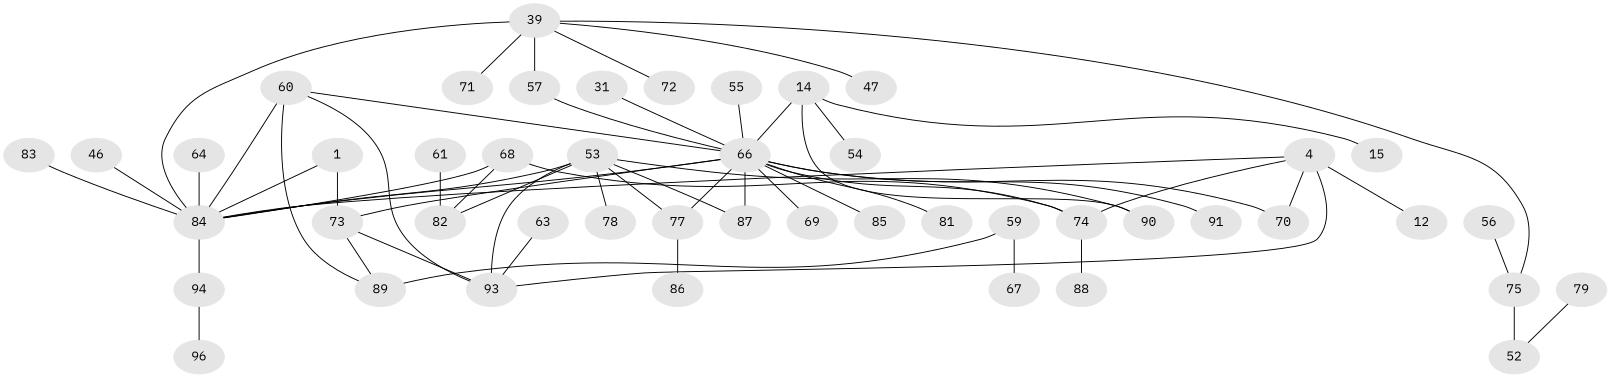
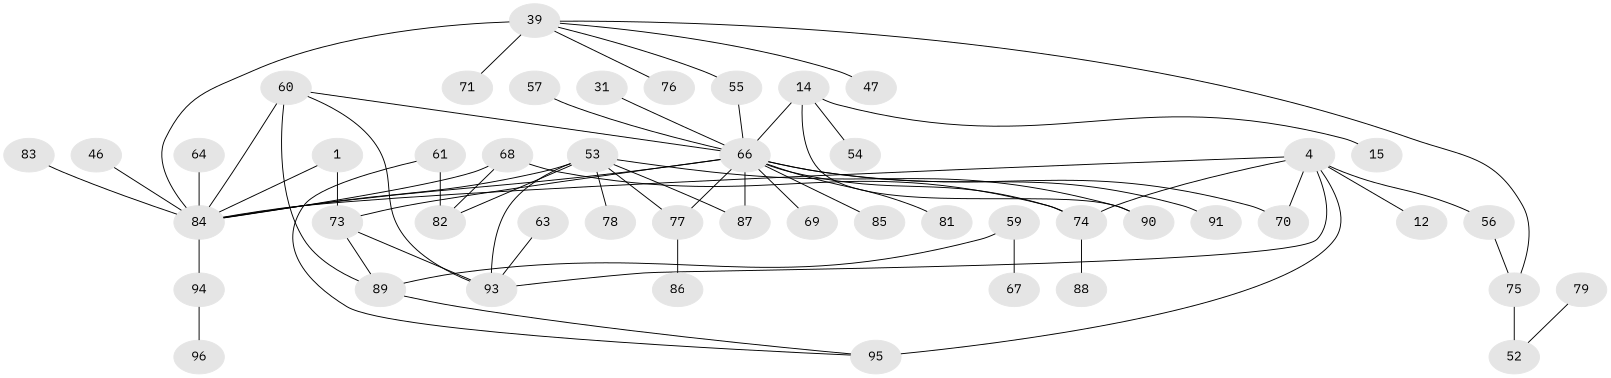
edge "39" -- "57": now "39" -- "55"
node "72": label "72" -> "76"
edge "4" -- "56": added
node "95": added
